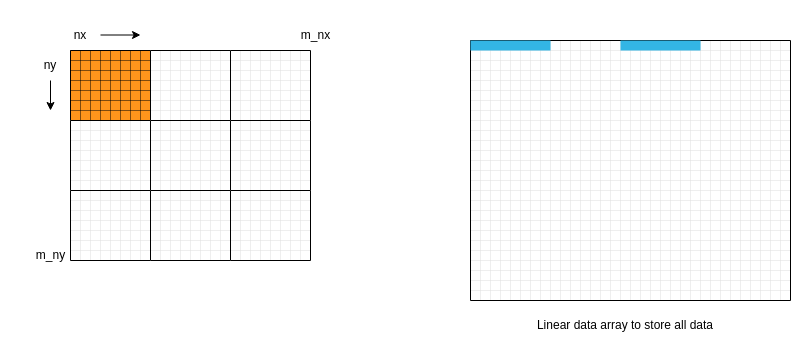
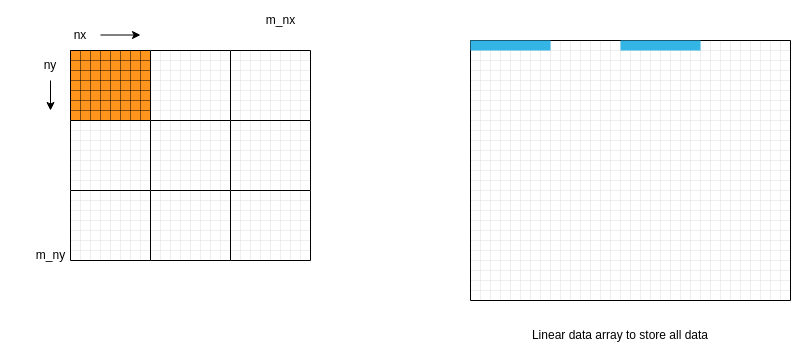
node "m_nx": moved (316, 36) -> (281, 21)
node "Linear data array to store all data": moved (626, 326) -> (621, 336)
